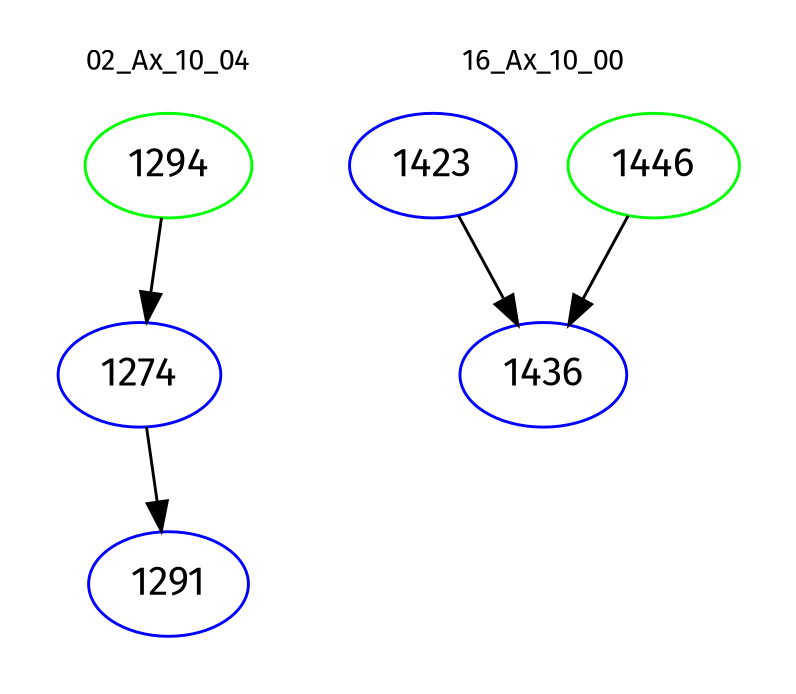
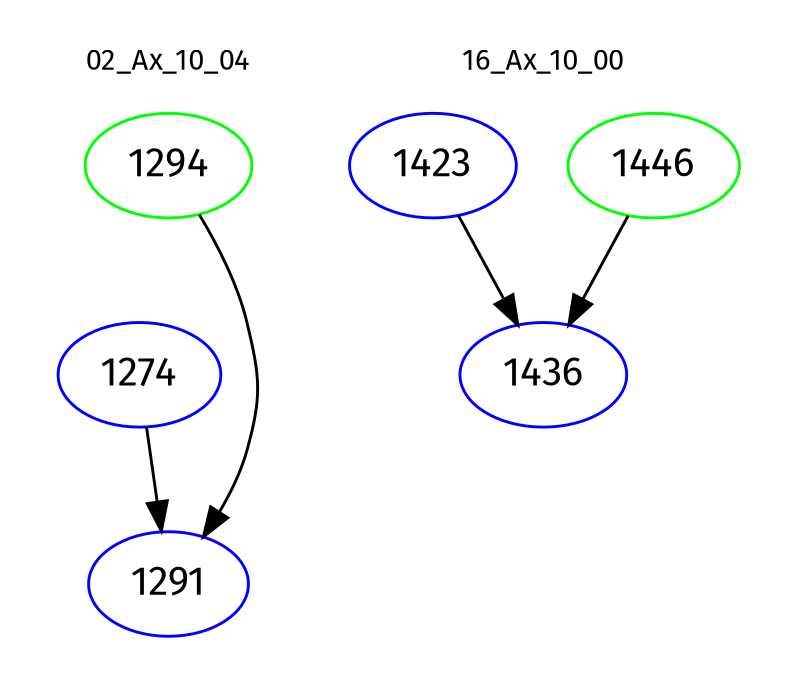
edge "1294" -> "1274": now "1294" -> "1291"
